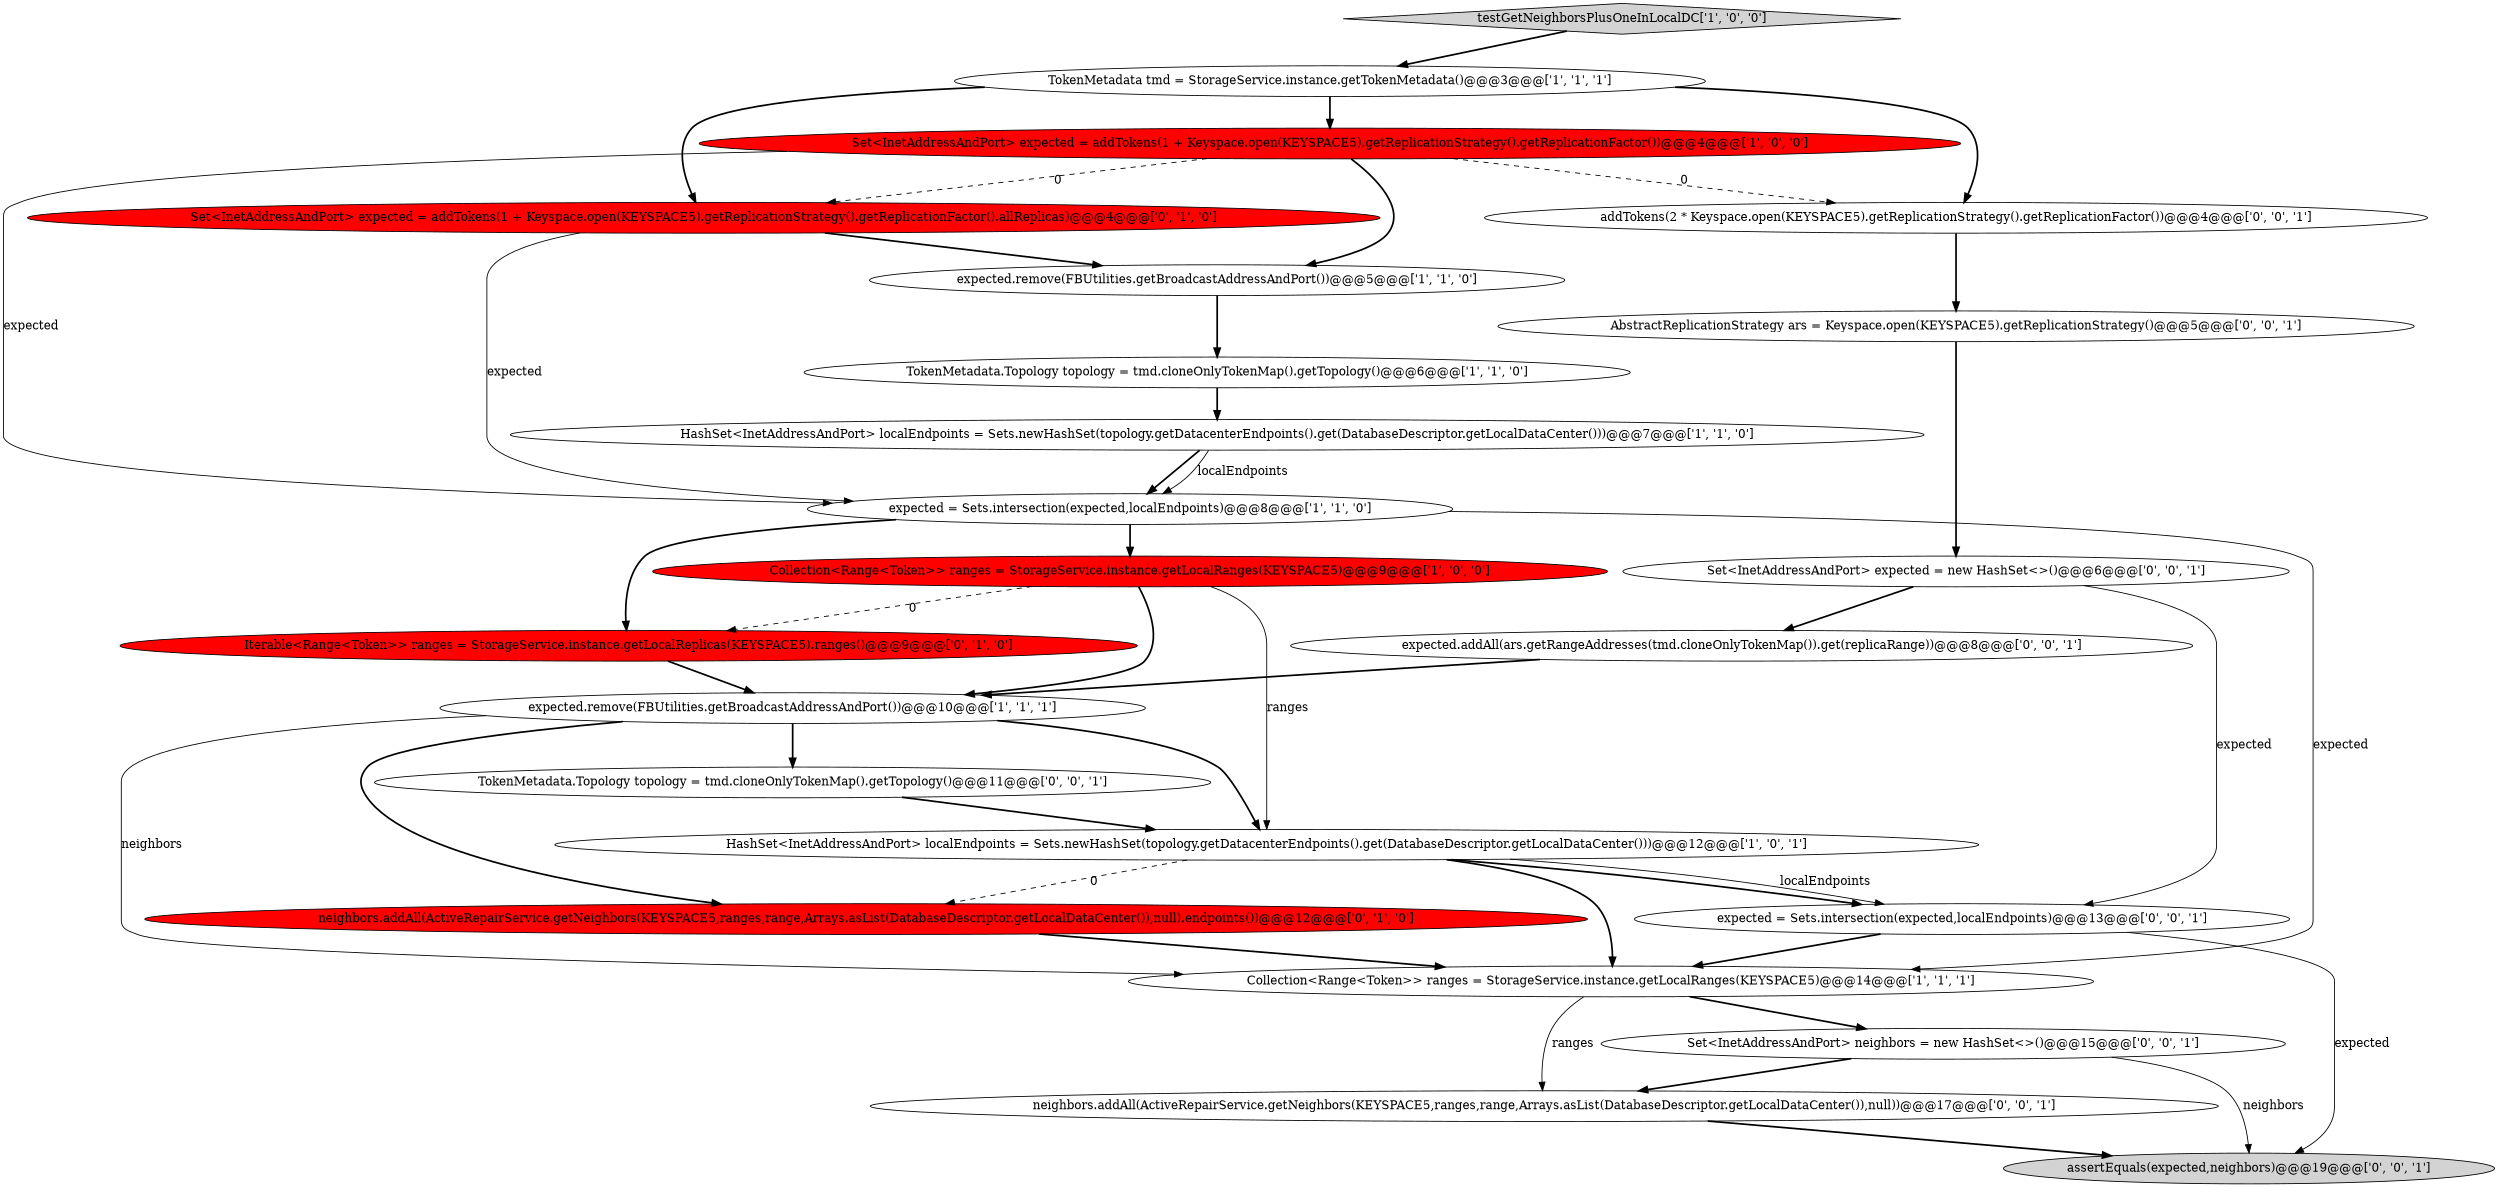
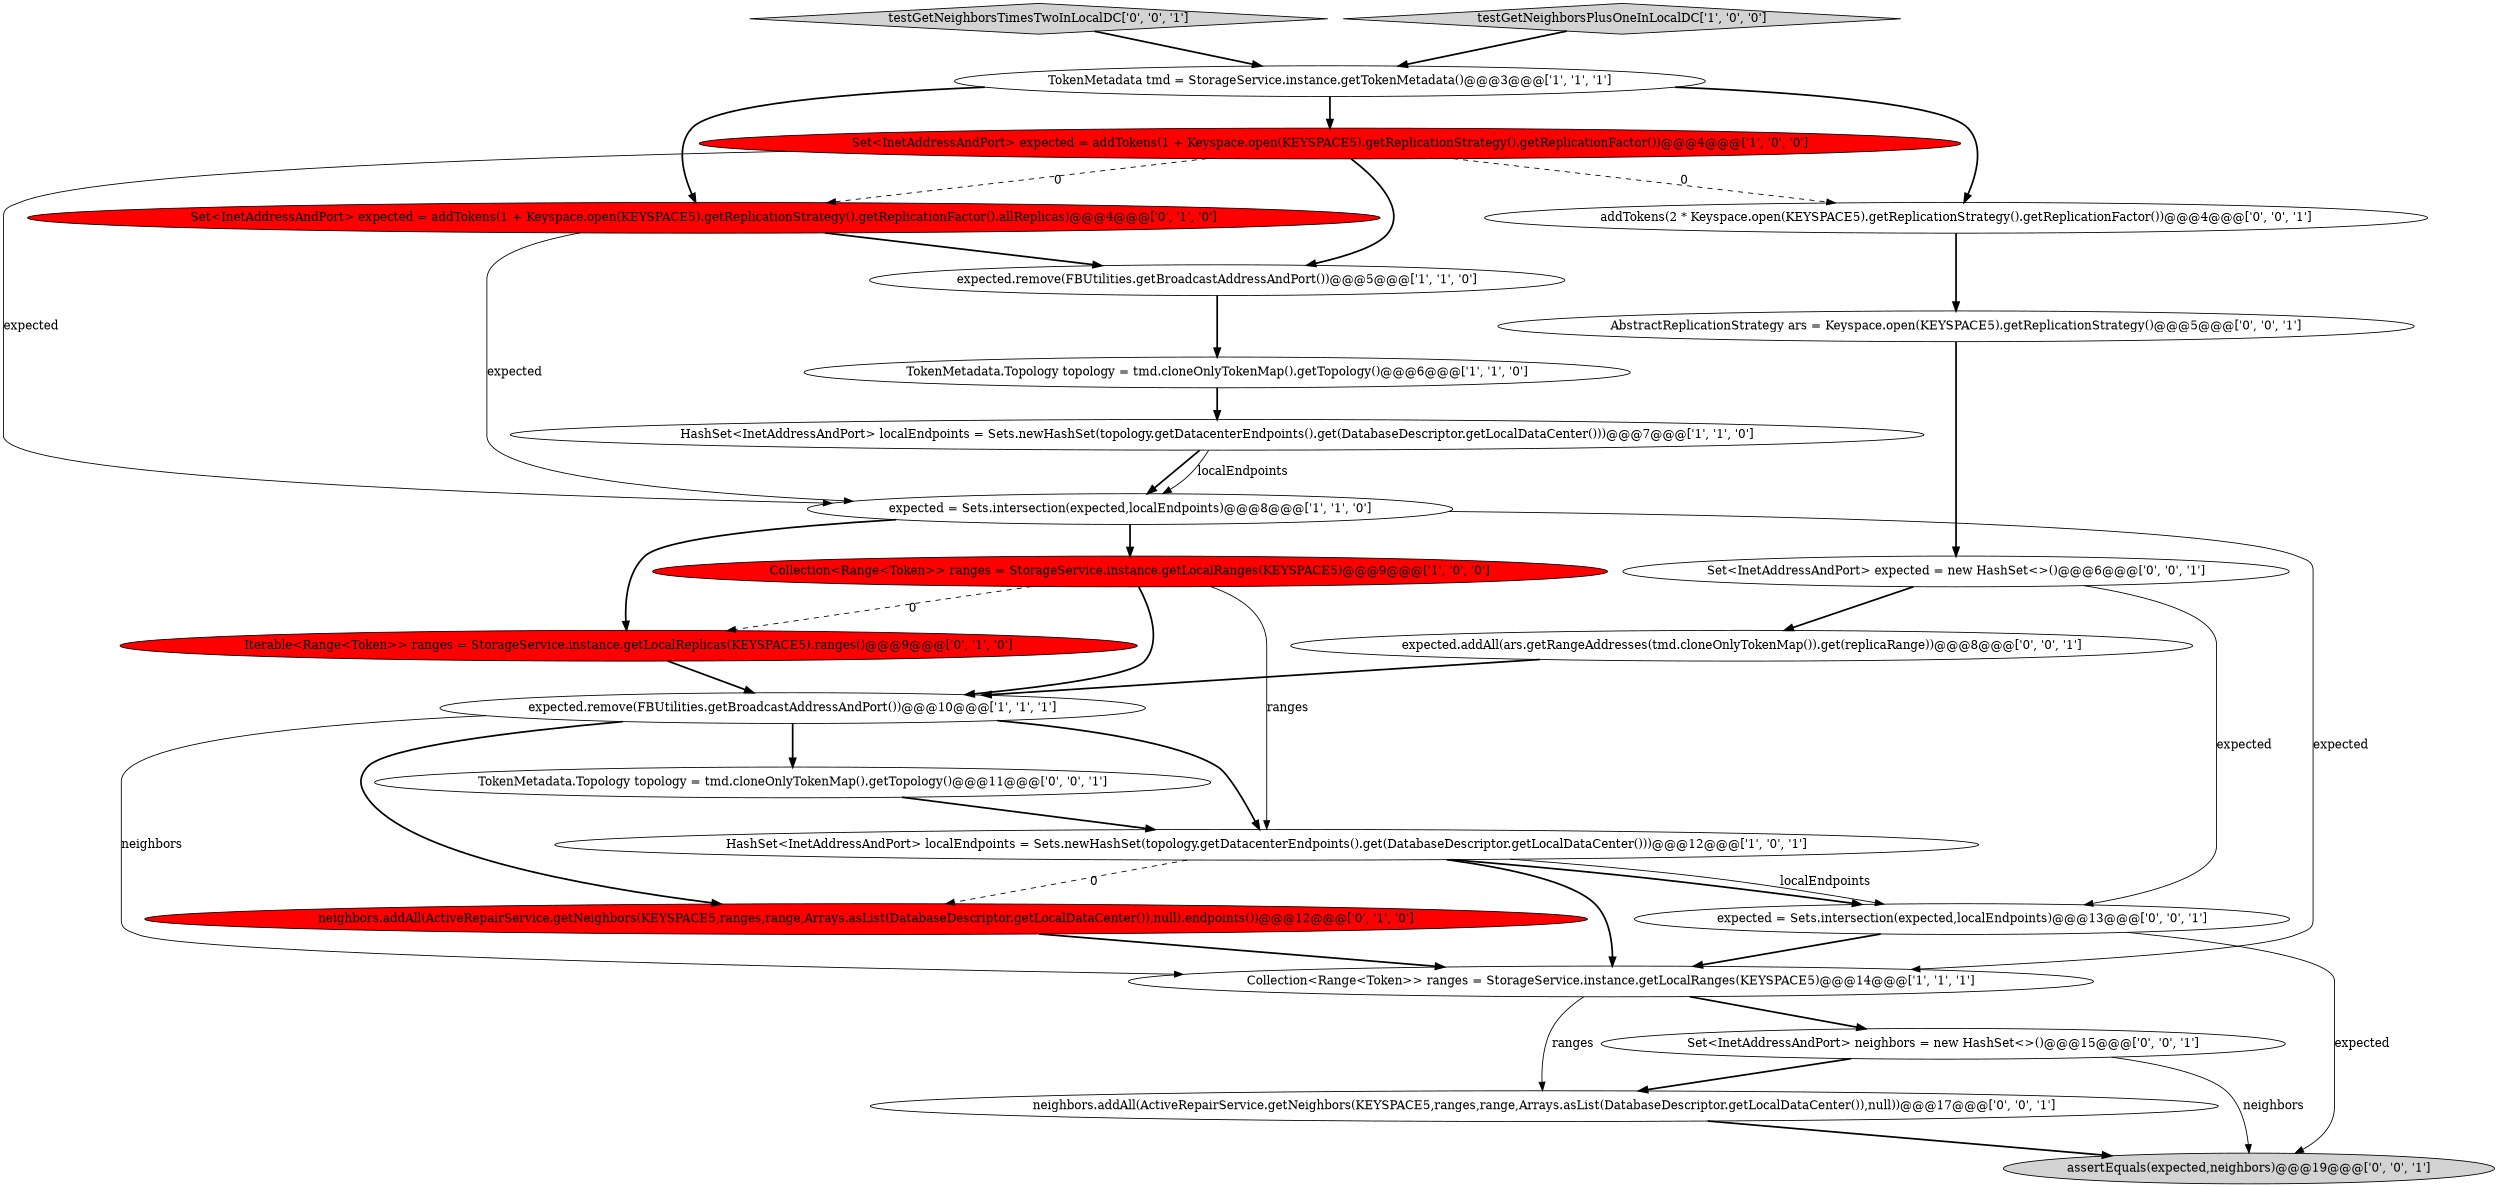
node "testGetNeighborsTimesTwoInLocalDC['0', '0', '1']": added
